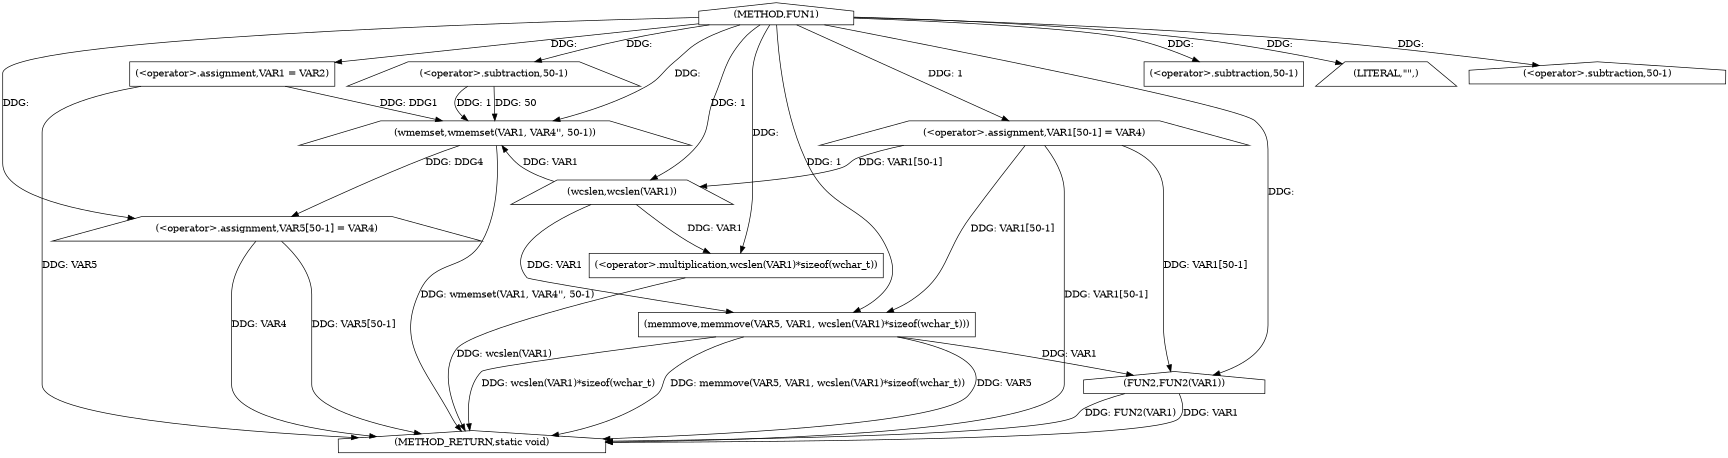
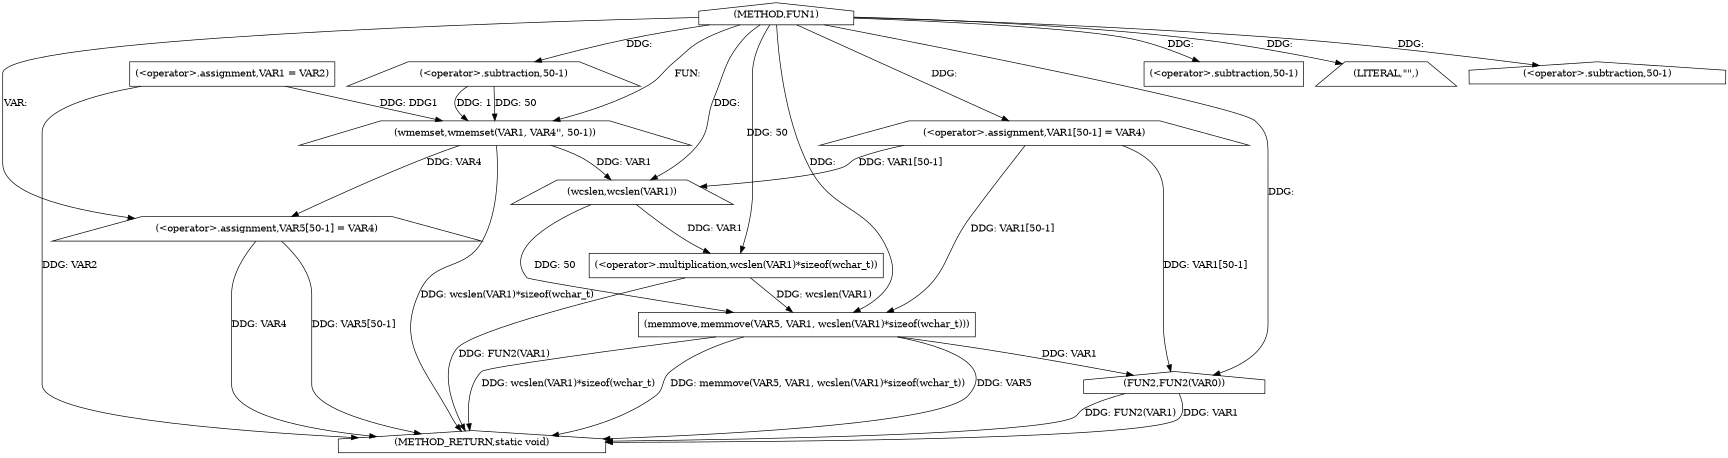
edge "(METHOD,FUN1)" -> "(<operator>.assignment,VAR1 = VAR2)": removed, label "DDG:"
edge "(METHOD,FUN1)" -> "(wmemset,wmemset(VAR1, VAR4'', 50-1))": label "DDG: " -> "FUN: "
edge "(METHOD,FUN1)" -> "(<operator>.assignment,VAR1[50-1] = VAR4)": label "DDG: 1" -> "DDG: "
edge "(METHOD,FUN1)" -> "(<operator>.assignment,VAR5[50-1] = VAR4)": label "DDG: " -> "VAR: "
edge "(METHOD,FUN1)" -> "(wcslen,wcslen(VAR1))": label "DDG: 1" -> "DDG: "
edge "(METHOD,FUN1)" -> "(<operator>.multiplication,wcslen(VAR1)*sizeof(wchar_t))": label "DDG: " -> "DDG: 50"
edge "(wmemset,wmemset(VAR1, VAR4'', 50-1))" -> "(<operator>.assignment,VAR5[50-1] = VAR4)": label "DDG: DDG4" -> "DDG: VAR4"
edge "(METHOD,FUN1)" -> "(memmove,memmove(VAR5, VAR1, wcslen(VAR1)*sizeof(wchar_t)))": label "DDG: 1" -> "DDG: "
edge "(wcslen,wcslen(VAR1))" -> "(wmemset,wmemset(VAR1, VAR4'', 50-1))": reversed
edge "(<operator>.assignment,VAR1 = VAR2)" -> "(METHOD_RETURN,static void)": label "DDG: VAR5" -> "DDG: VAR2"
edge "(wcslen,wcslen(VAR1))" -> "(memmove,memmove(VAR5, VAR1, wcslen(VAR1)*sizeof(wchar_t)))": label "DDG: VAR1" -> "DDG: 50"
edge "(<operator>.multiplication,wcslen(VAR1)*sizeof(wchar_t))" -> "(memmove,memmove(VAR5, VAR1, wcslen(VAR1)*sizeof(wchar_t)))": added, label "DDG: wcslen(VAR1)"
edge "(wmemset,wmemset(VAR1, VAR4'', 50-1))" -> "(METHOD_RETURN,static void)": label "DDG: wmemset(VAR1, VAR4'', 50-1)" -> "DDG: wcslen(VAR1)*sizeof(wchar_t)"
edge "(<operator>.multiplication,wcslen(VAR1)*sizeof(wchar_t))" -> "(METHOD_RETURN,static void)": label "DDG: wcslen(VAR1)" -> "DDG: FUN2(VAR1)"
node "(FUN2,FUN2(VAR1))": label "(FUN2,FUN2(VAR1))" -> "(FUN2,FUN2(VAR0))"
edge "(<operator>.assignment,VAR1[50-1] = VAR4)" -> "(METHOD_RETURN,static void)": removed, label "DDG: VAR1[50-1]"
